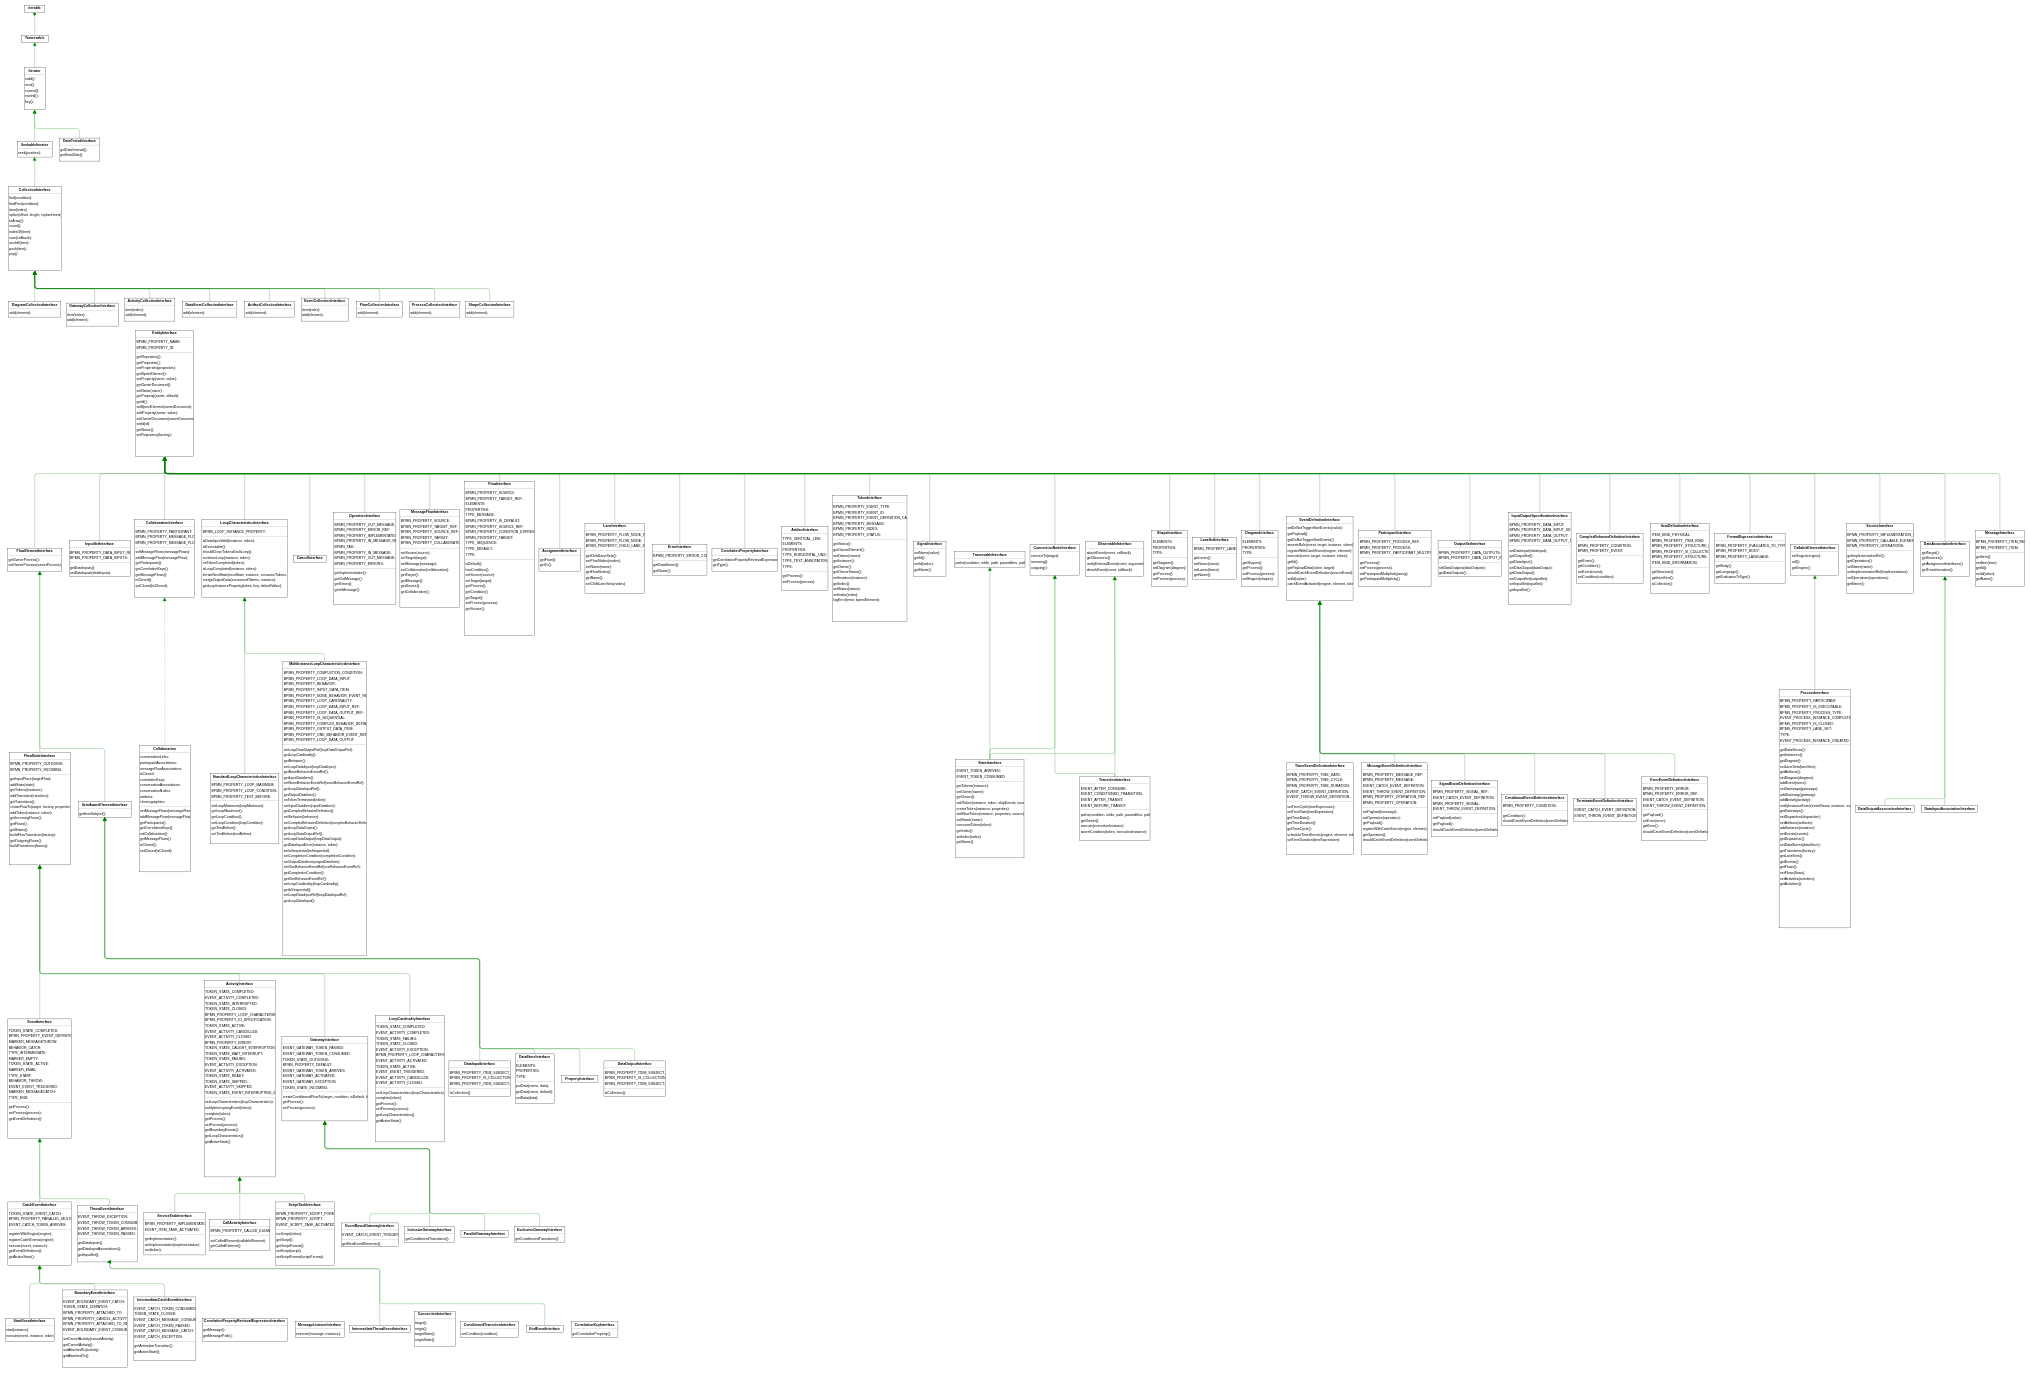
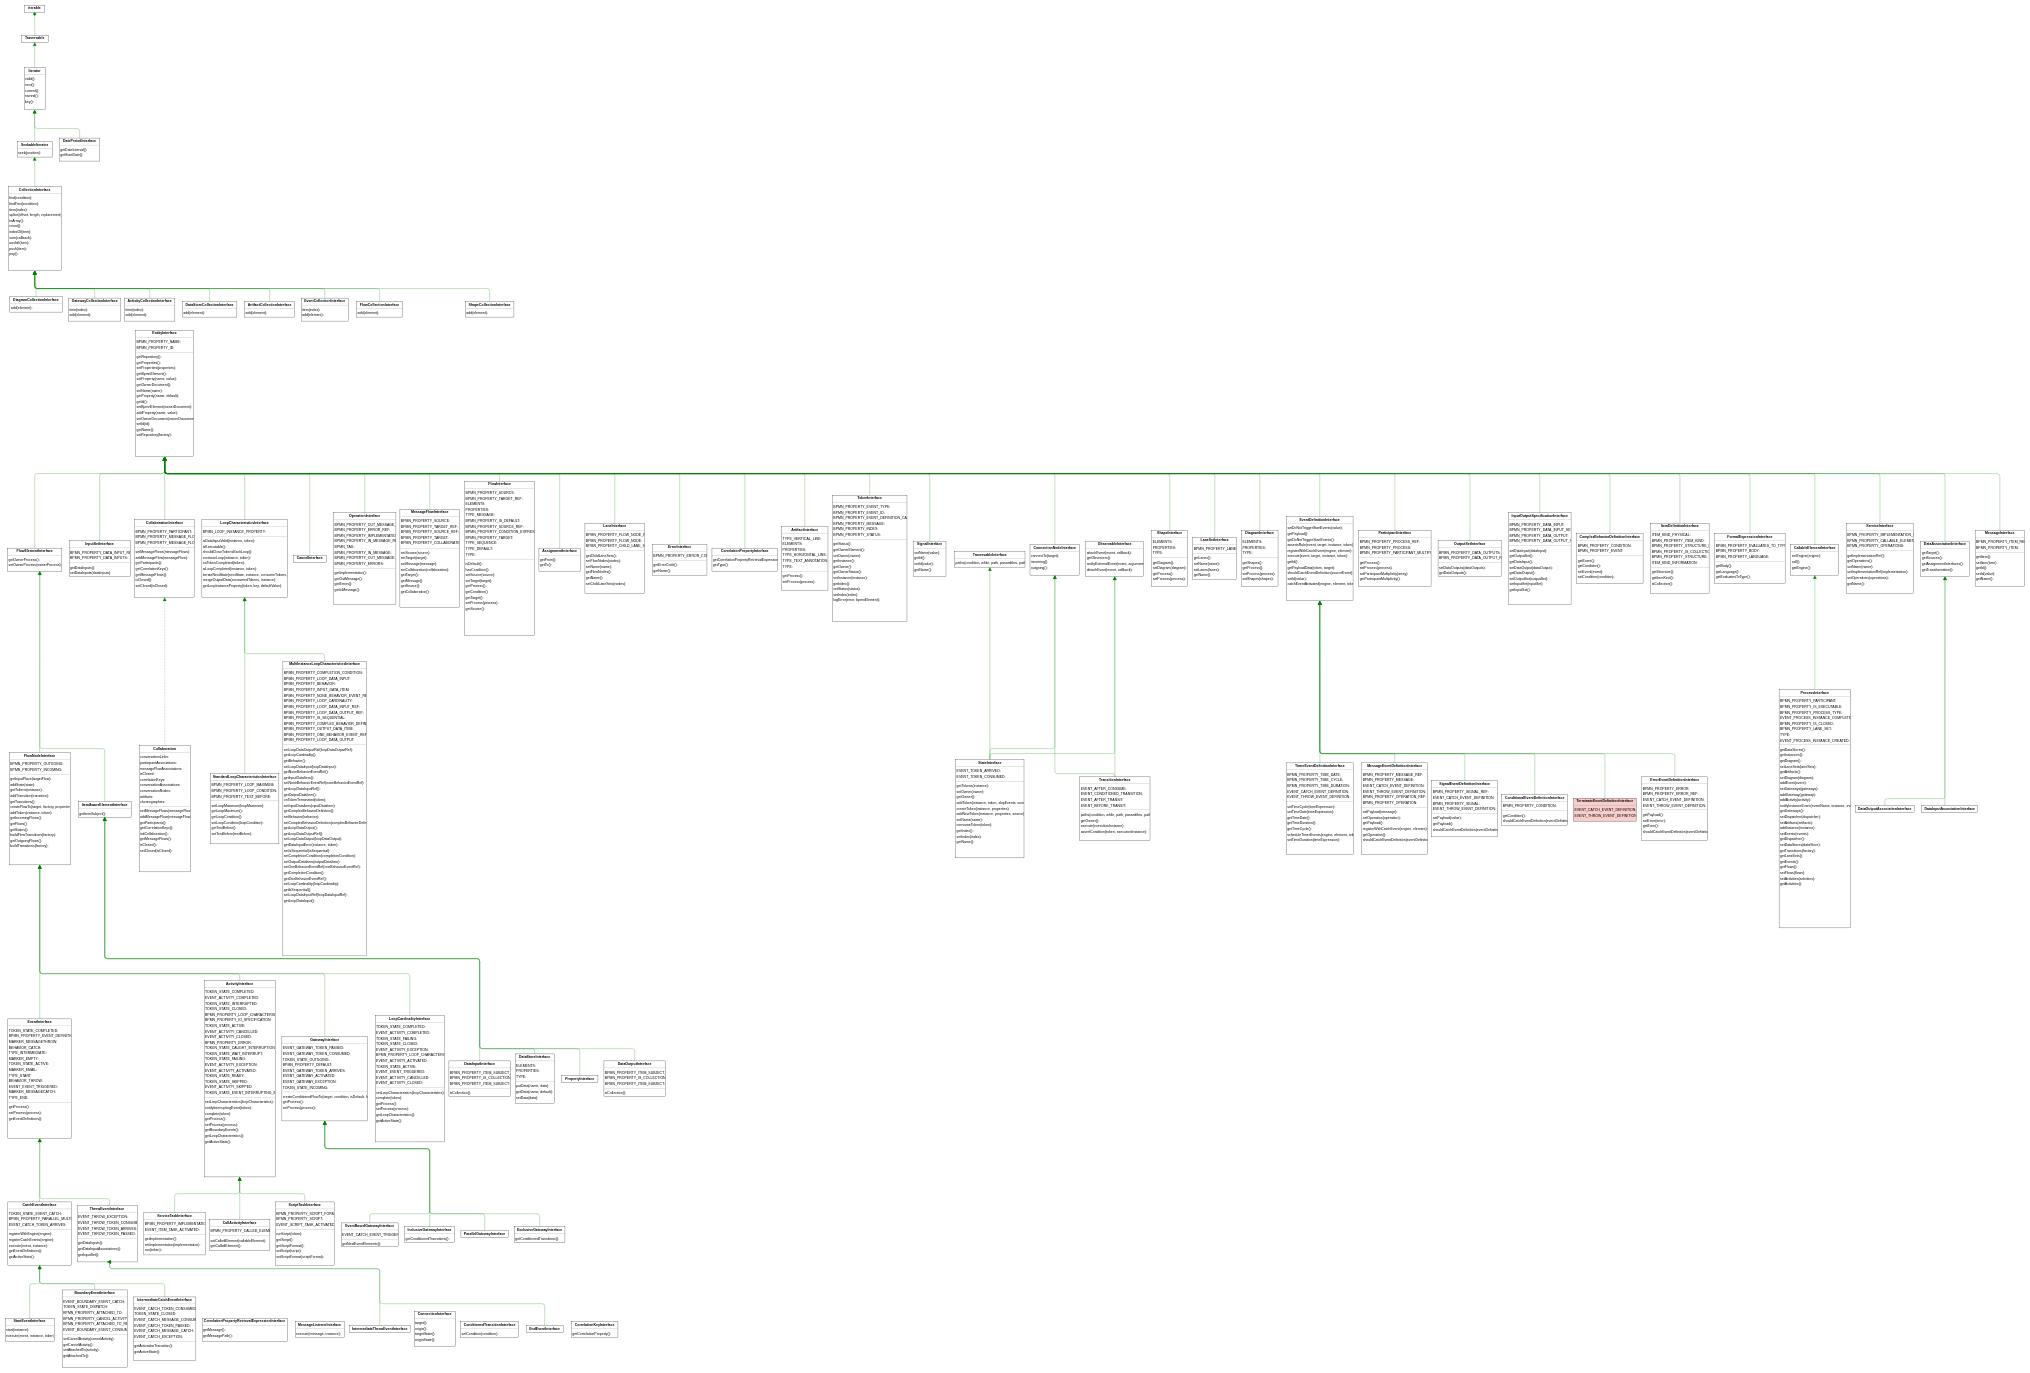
edge "ProcessCollectionInterface add(element):" -> "CollectionInterface find(condition): findFirst(condition): item(index): splice(offset, length, replacement): toArray(): count(): indexOf(item): sum(callback): unshift(item): push(item): pop():": removed
node "DiagramCollectionInterface add(element):": moved (35, 309) -> (36, 304)
node "ProcessCollectionInterface add(element):": removed
node "GatewayCollectionInterface item(index): add(element):": moved (92, 314) -> (95, 309)
node "ErrorInterface BPMN_PROPERTY_ERROR_CODE: getDataStores(): getName():": label "ErrorInterface BPMN_PROPERTY_ERROR_CODE: getDataStores(): getName():" -> "ErrorInterface BPMN_PROPERTY_ERROR_CODE: getErrorCode(): getName():"
node "TerminateEventDefinitionInterface EVENT_CATCH_EVENT_DEFINITION: EVENT_THROW_EVENT_DEFINITION:": fillcolor #ffffff -> #f8cecc
